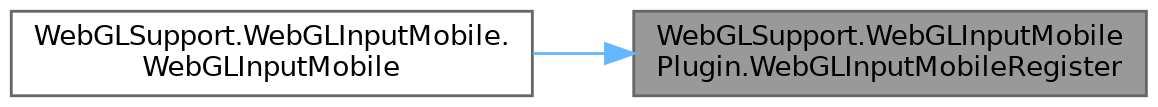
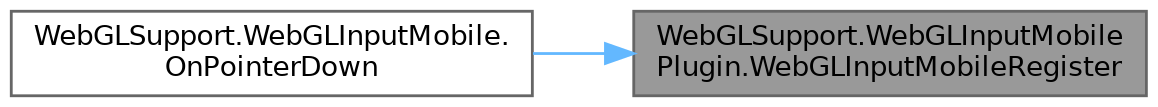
node "WebGLSupport.WebGLInputMobile. WebGLInputMobile": label "WebGLSupport.WebGLInputMobile. WebGLInputMobile" -> "WebGLSupport.WebGLInputMobile. OnPointerDown"
